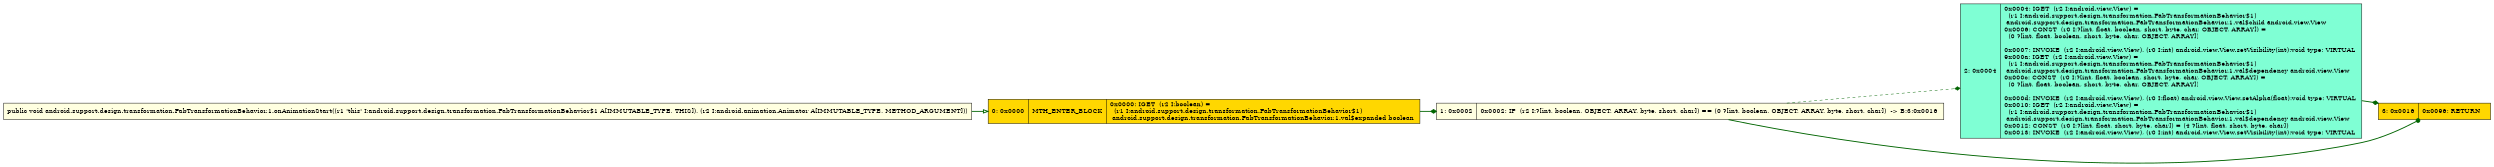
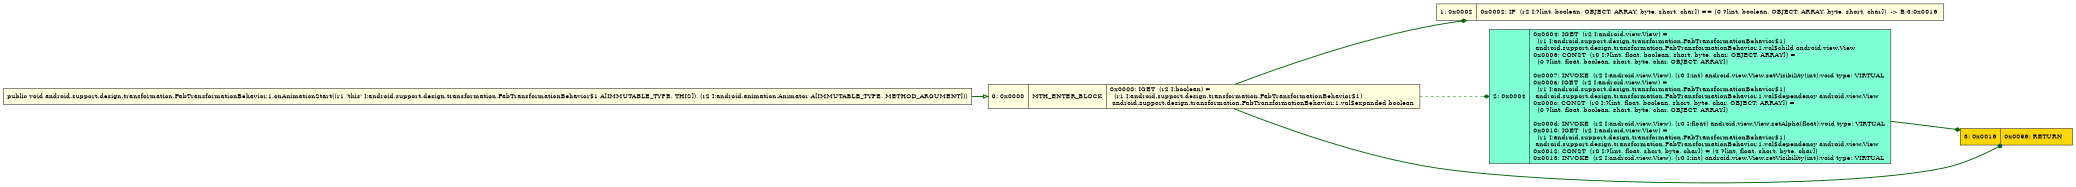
node "2: 0x0004": text "9x000a: IGET  (r2 I:android.view.View) =" -> "0x000a: IGET  (r2 I:android.view.View) ="
edge "1: 0x0002" -> "2: 0x0004": now "0: 0x0000" -> "2: 0x0004"
node "0: 0x0000": fillcolor gold -> lightyellow
edge "1: 0x0002" -> "3: 0x0016": now "0: 0x0000" -> "3: 0x0016"
